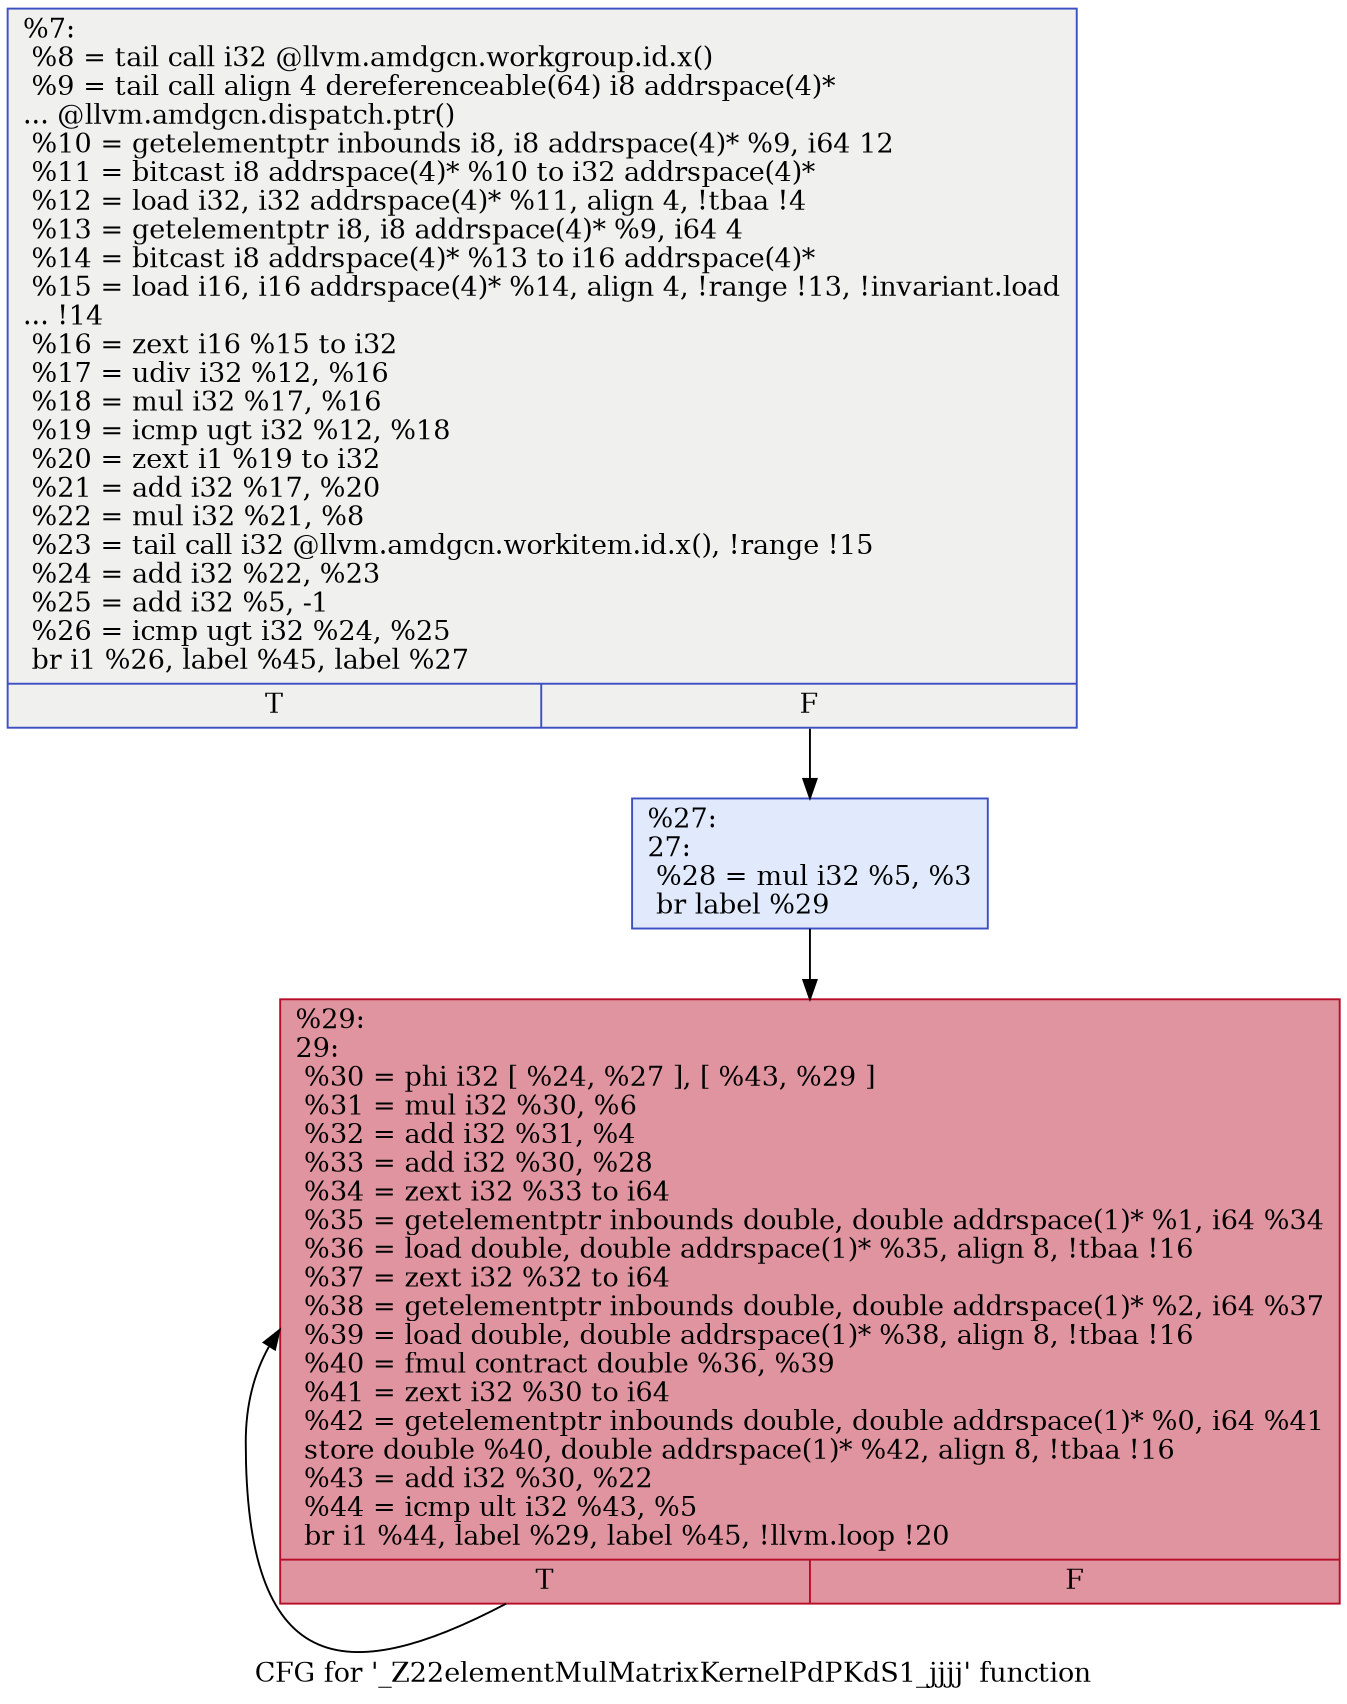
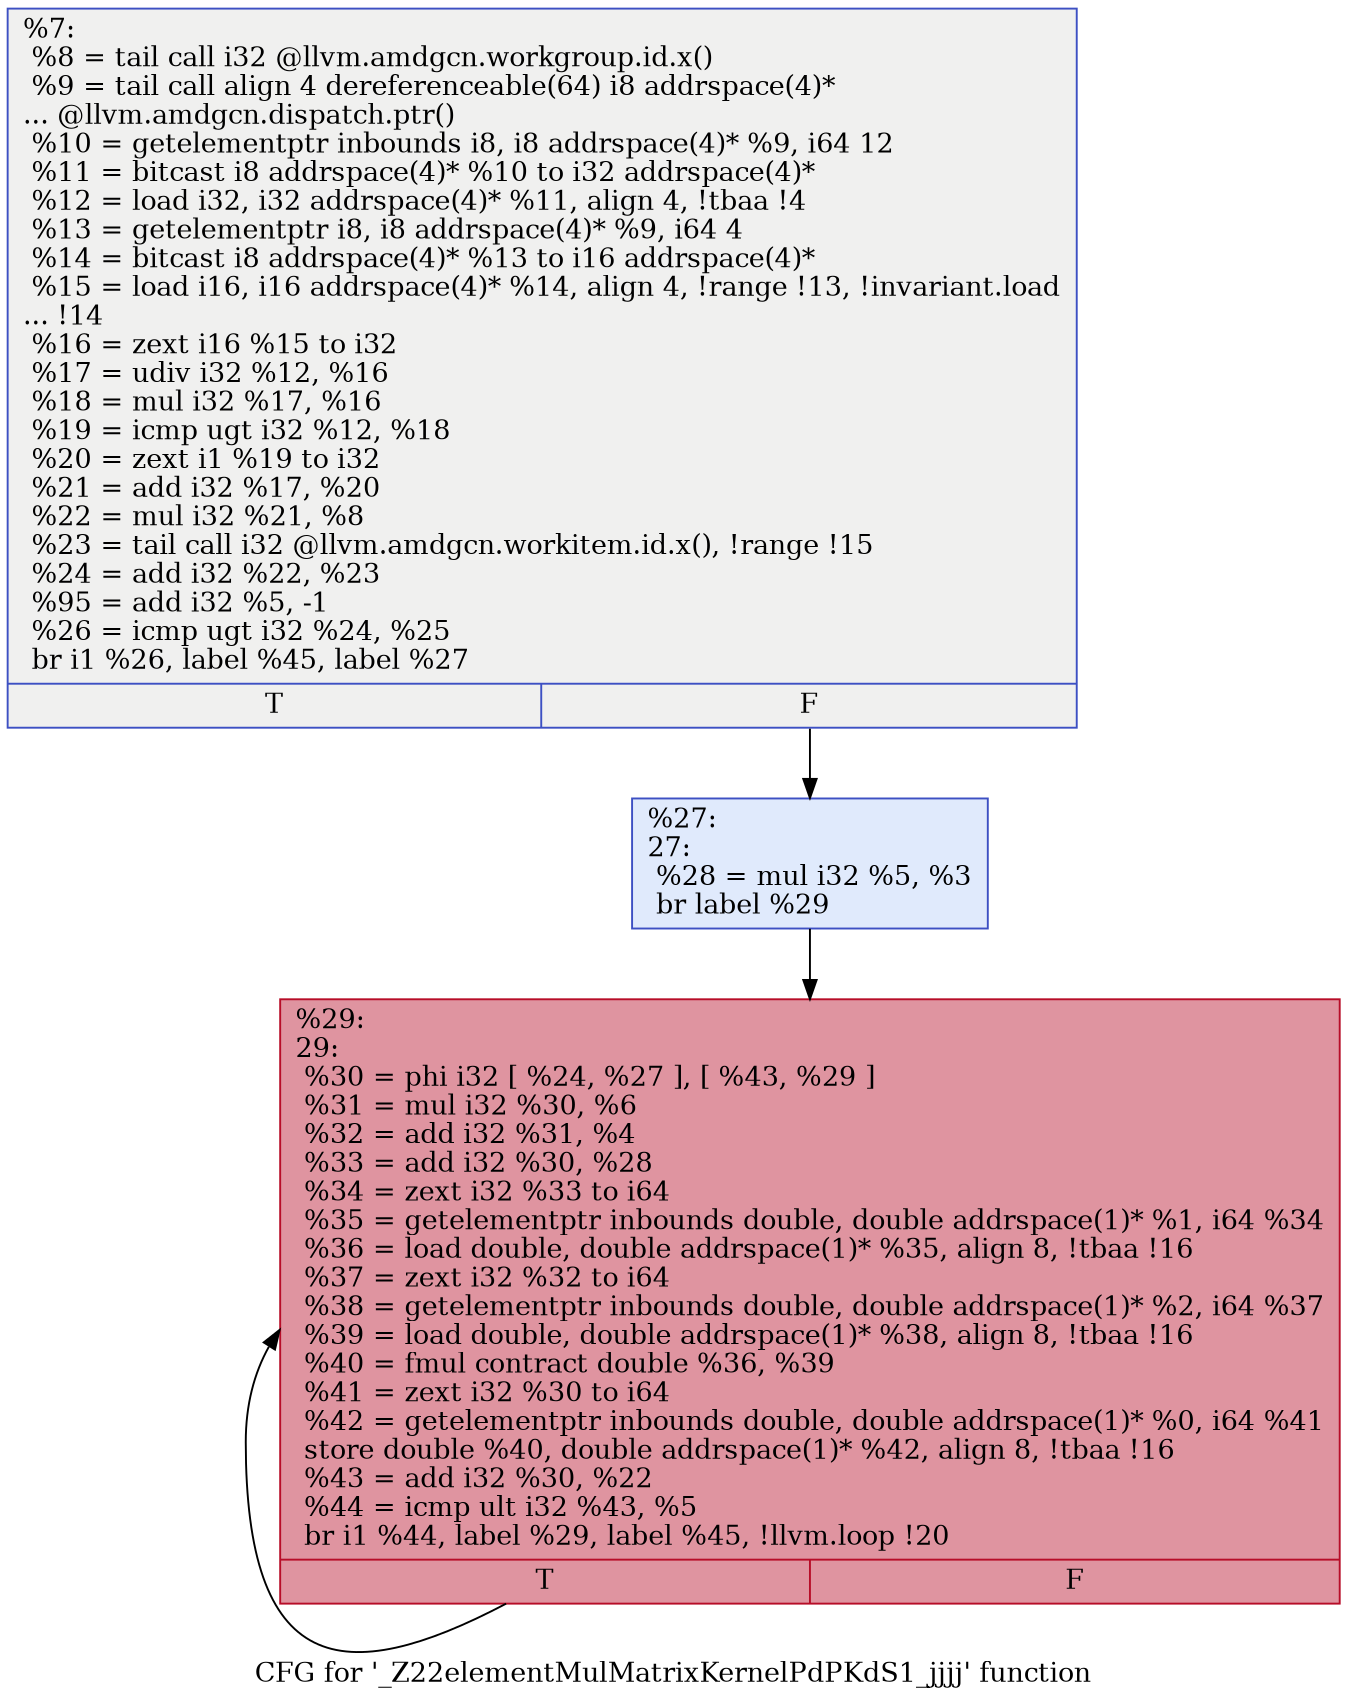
node "%7:": text "%25 = add i32 %5, -1" -> "%95 = add i32 %5, -1"
